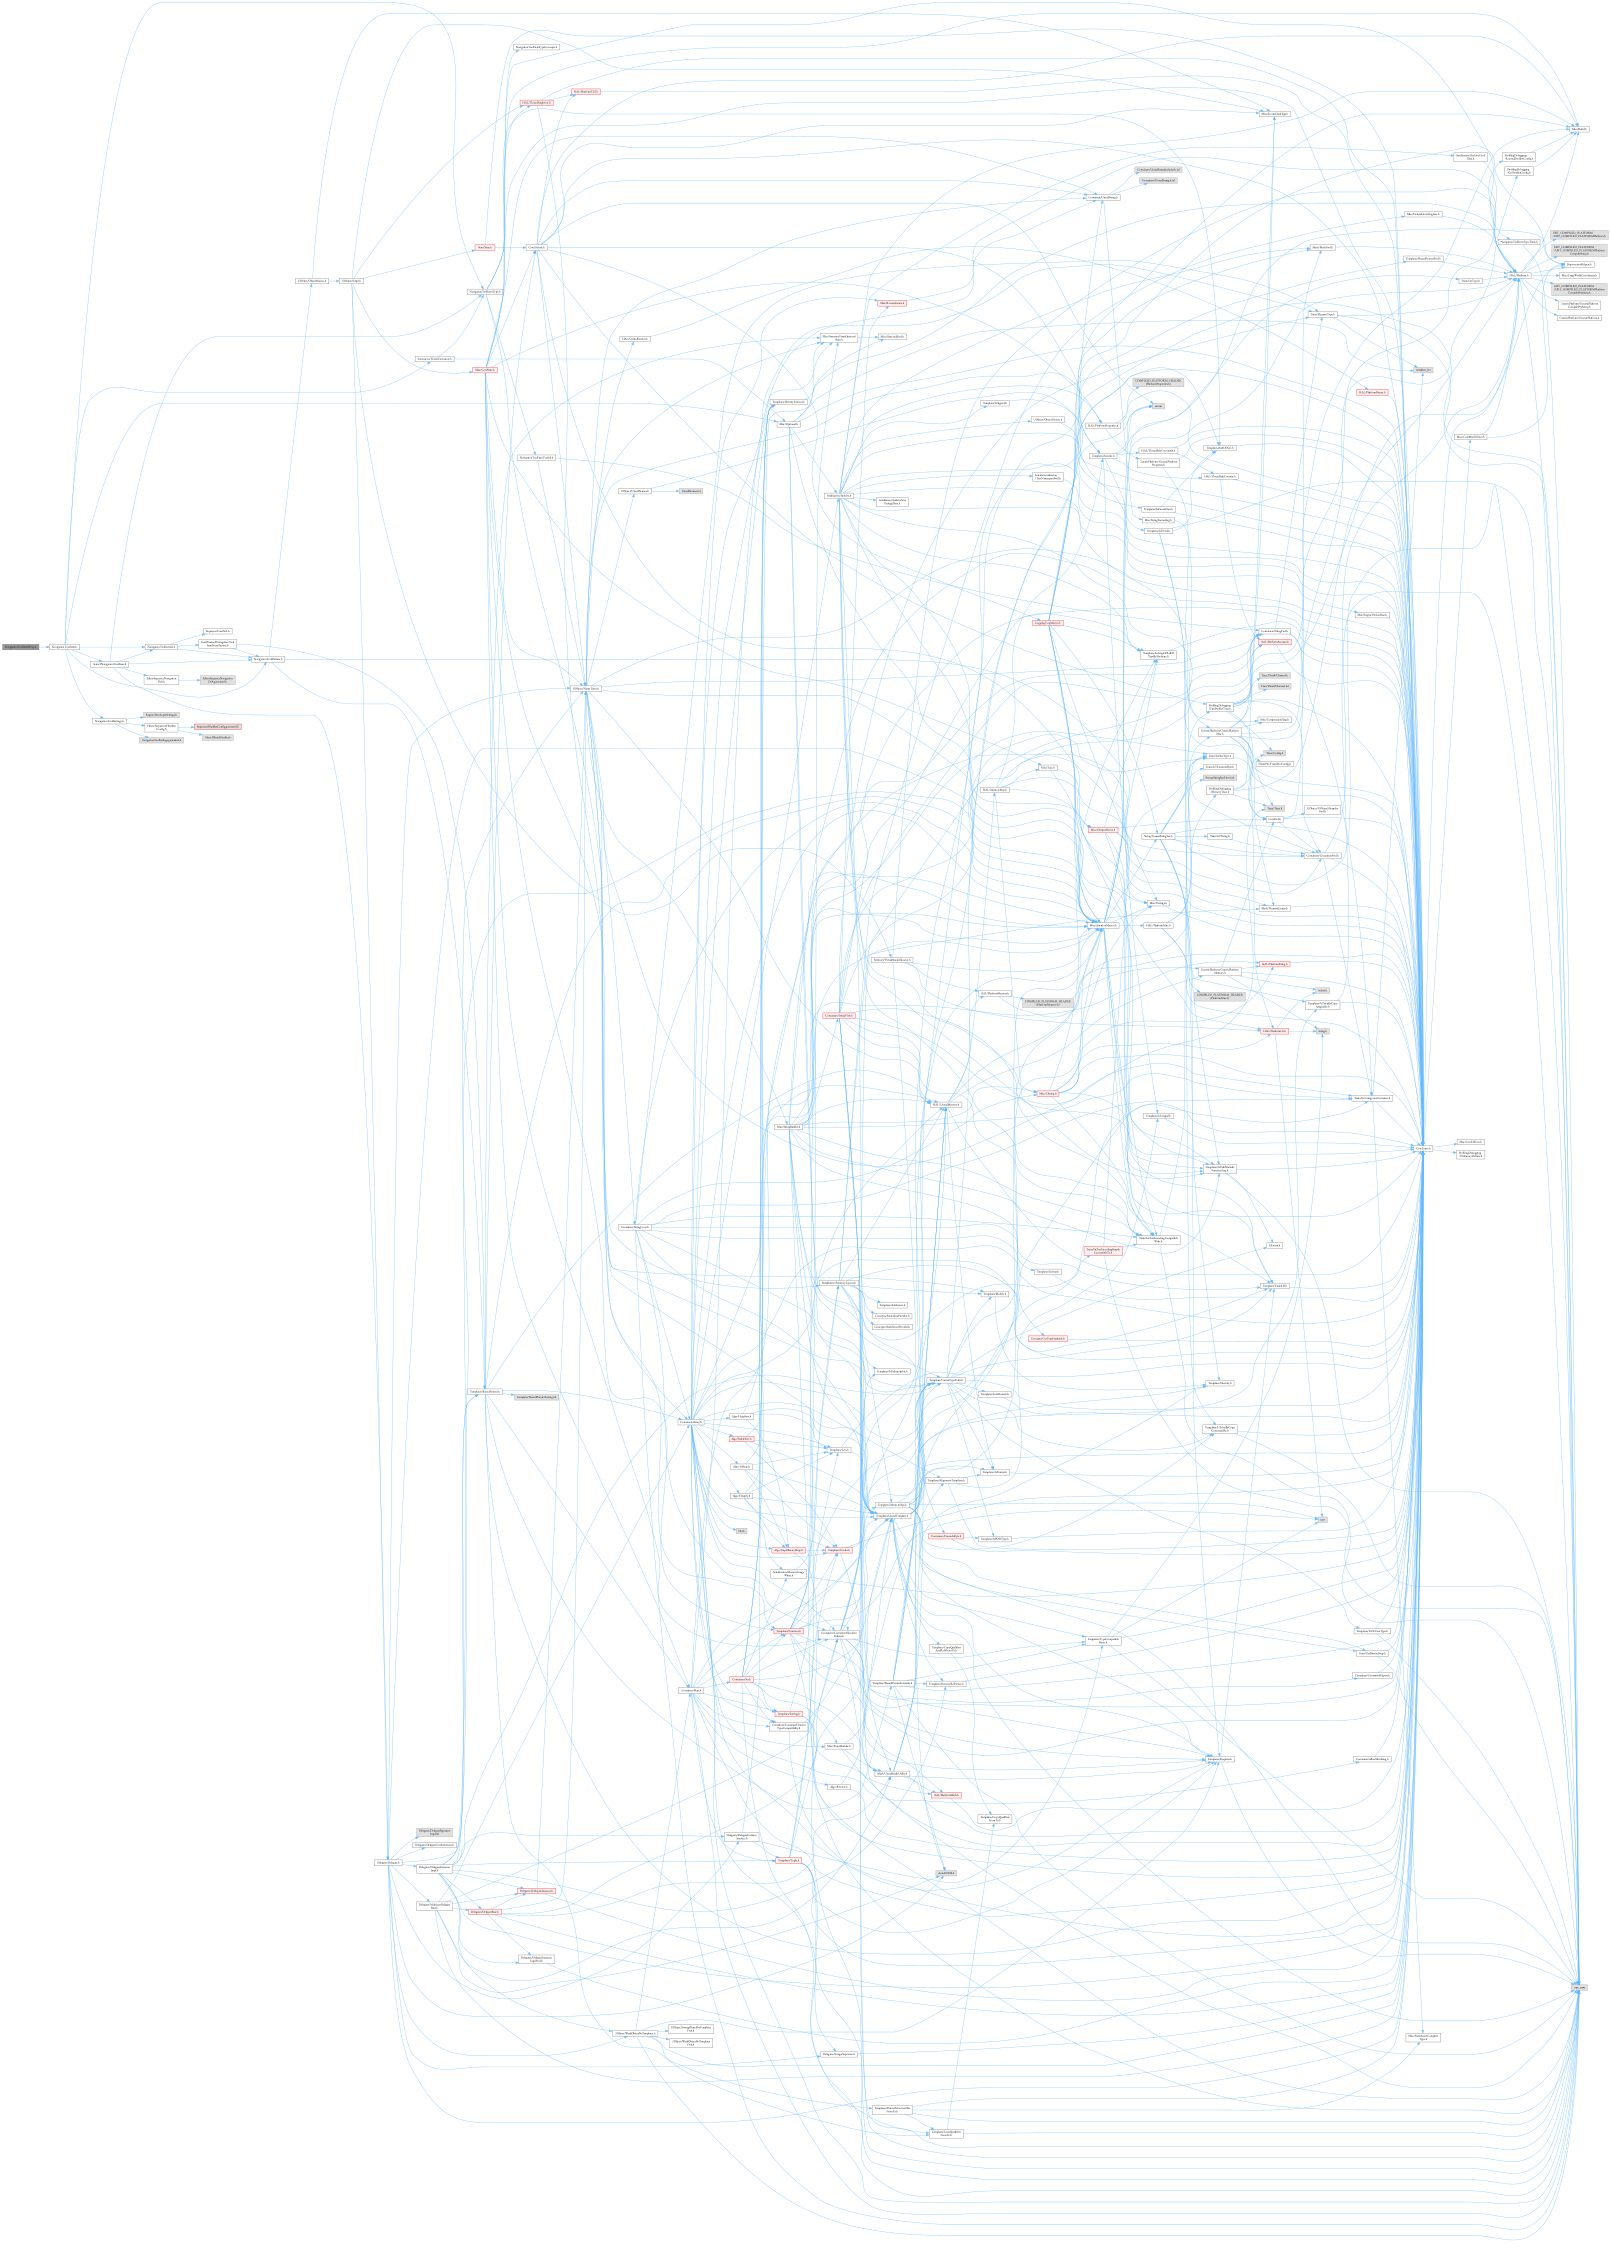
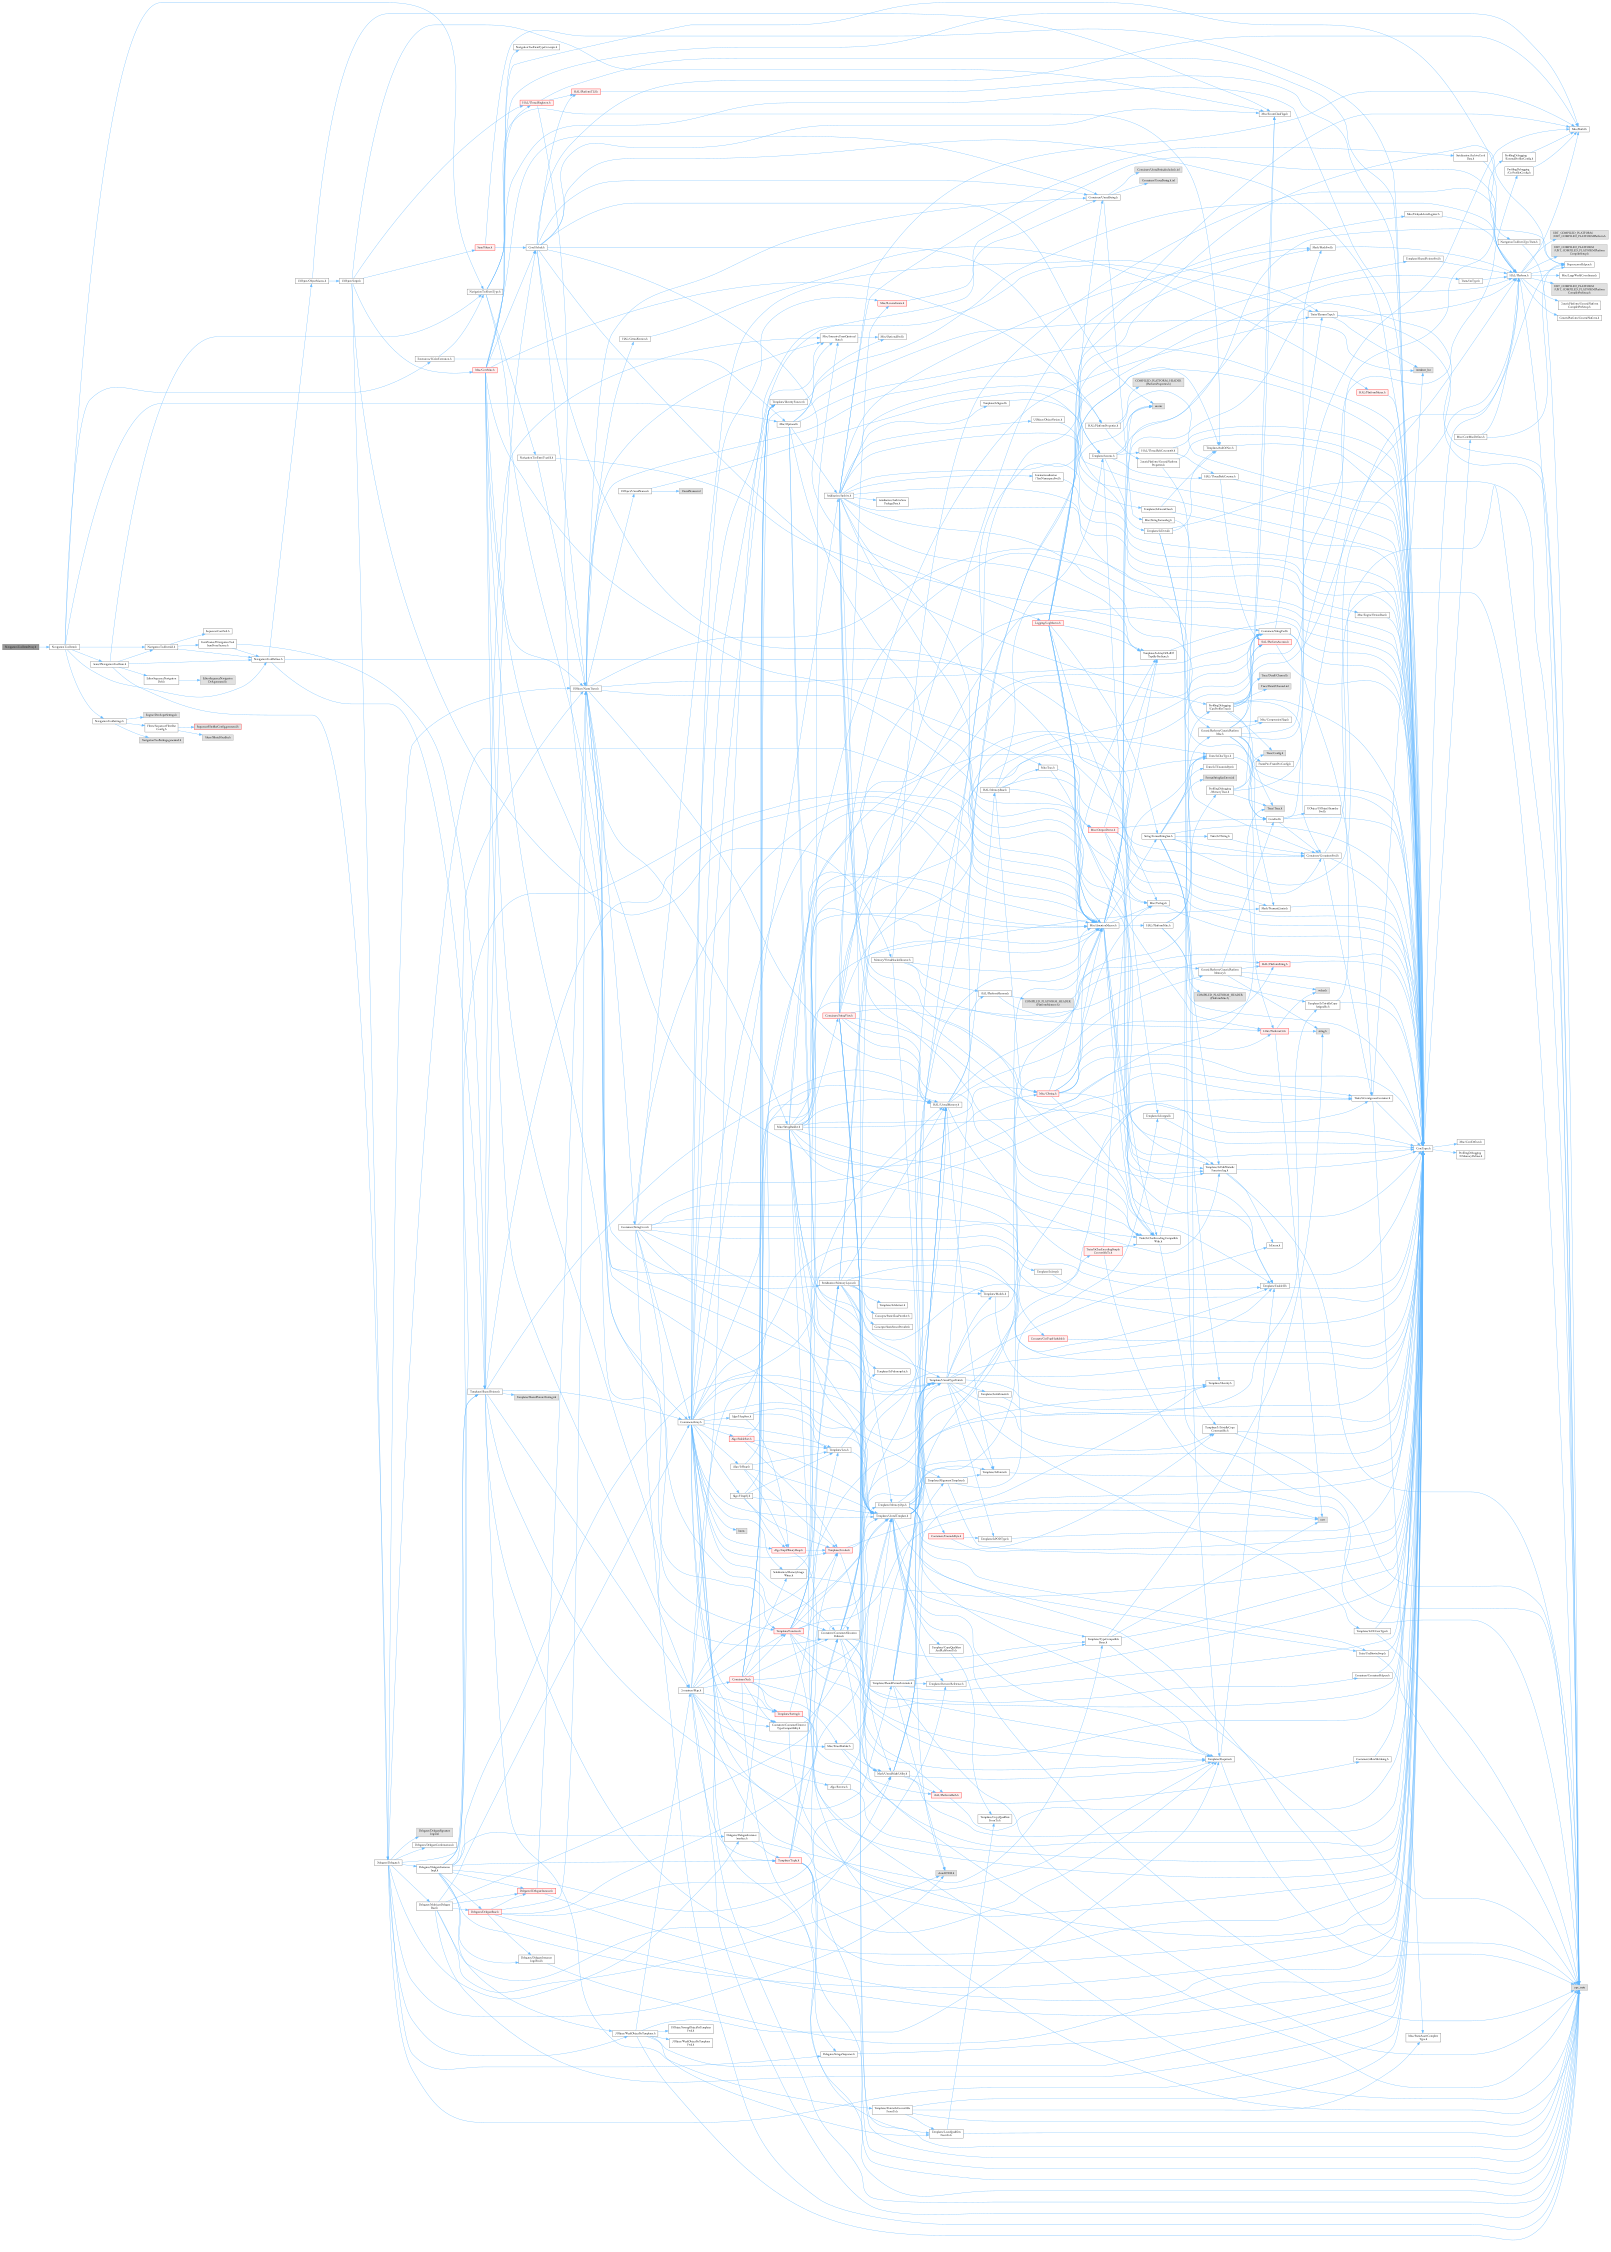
node "Stats/Stats.h": label "Stats/Stats.h" -> "Stats/Filters.h"
